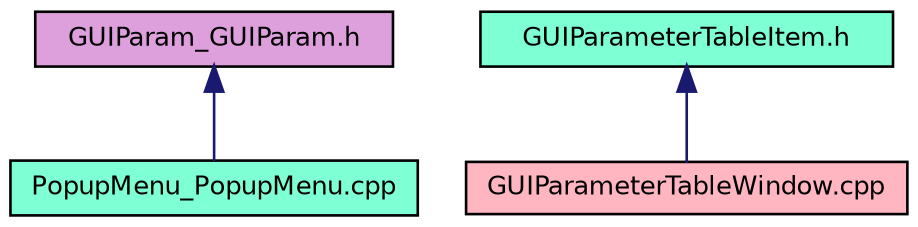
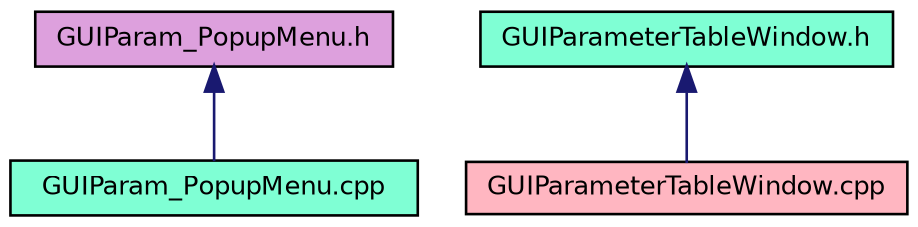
node "GUIParam_GUIParam.h": label "GUIParam_GUIParam.h" -> "GUIParam_PopupMenu.h"
node "GUIParameterTableItem.h": label "GUIParameterTableItem.h" -> "GUIParameterTableWindow.h"
node "PopupMenu_PopupMenu.cpp": label "PopupMenu_PopupMenu.cpp" -> "GUIParam_PopupMenu.cpp"
